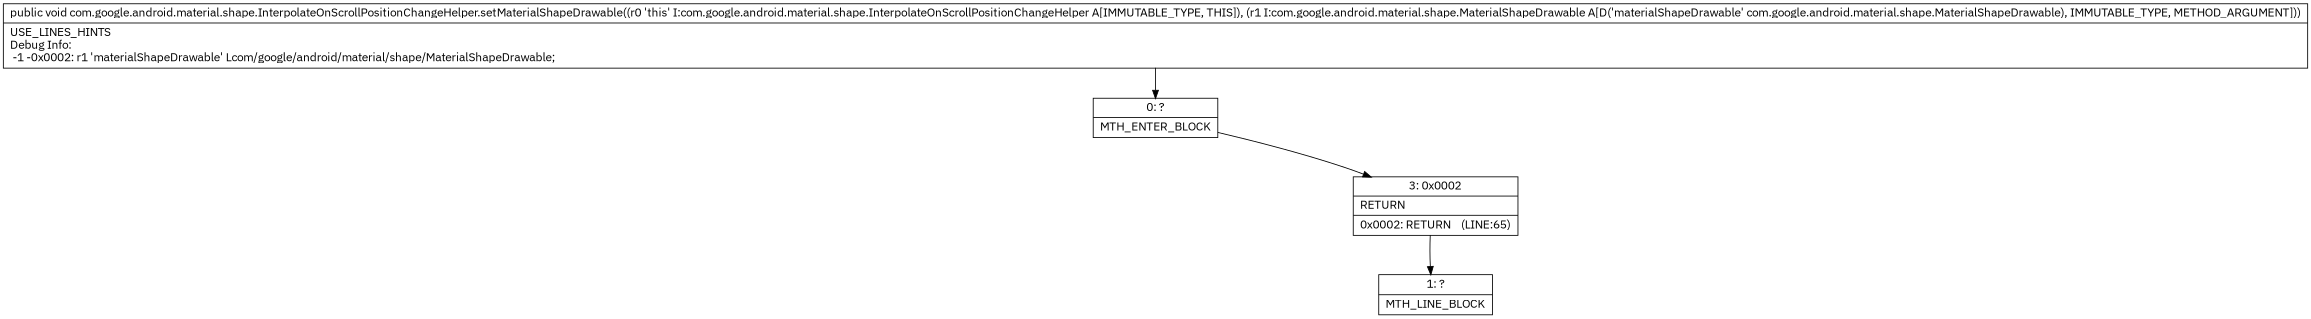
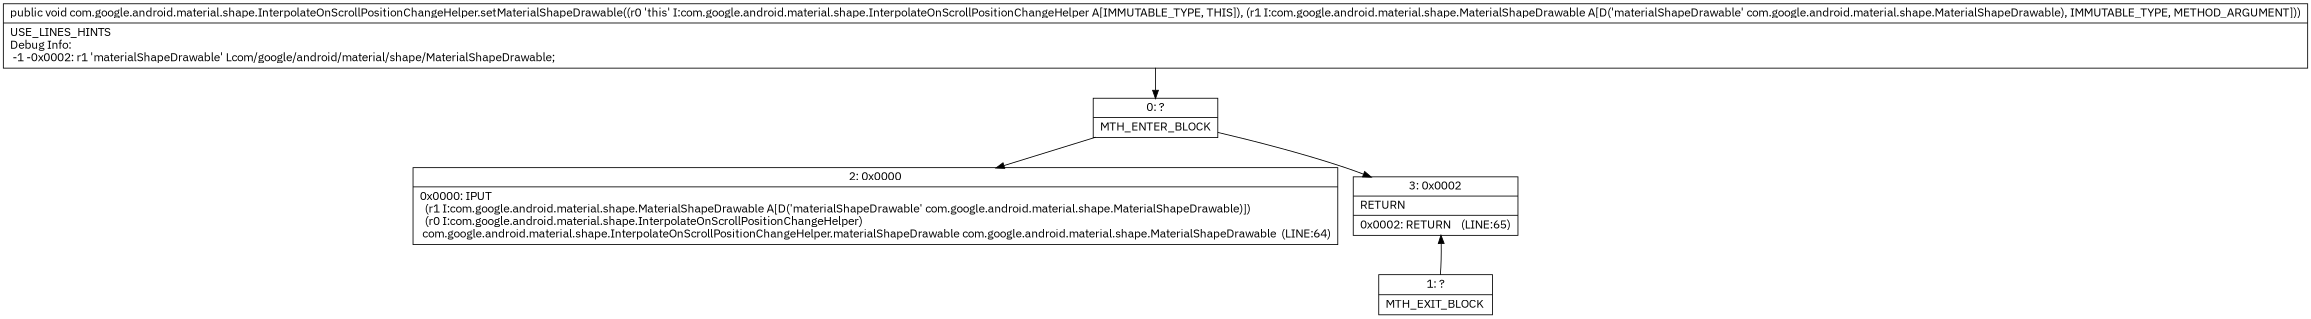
node "2: 0x0000": added
edge "3: 0x0002" -> "1: ?": reversed
node "1: ?": text "MTH_LINE_BLOCK" -> "MTH_EXIT_BLOCK"
